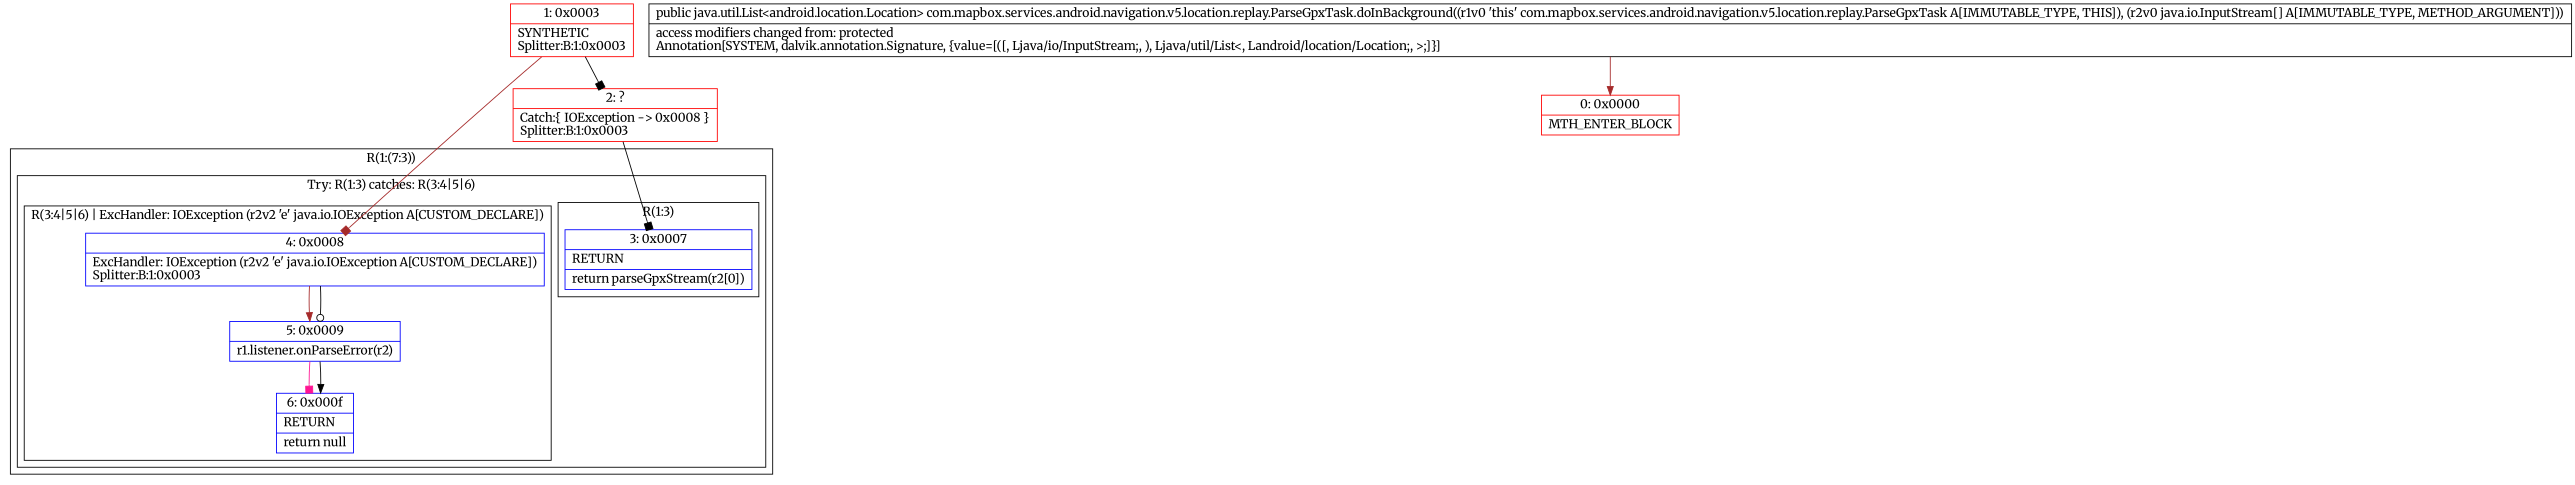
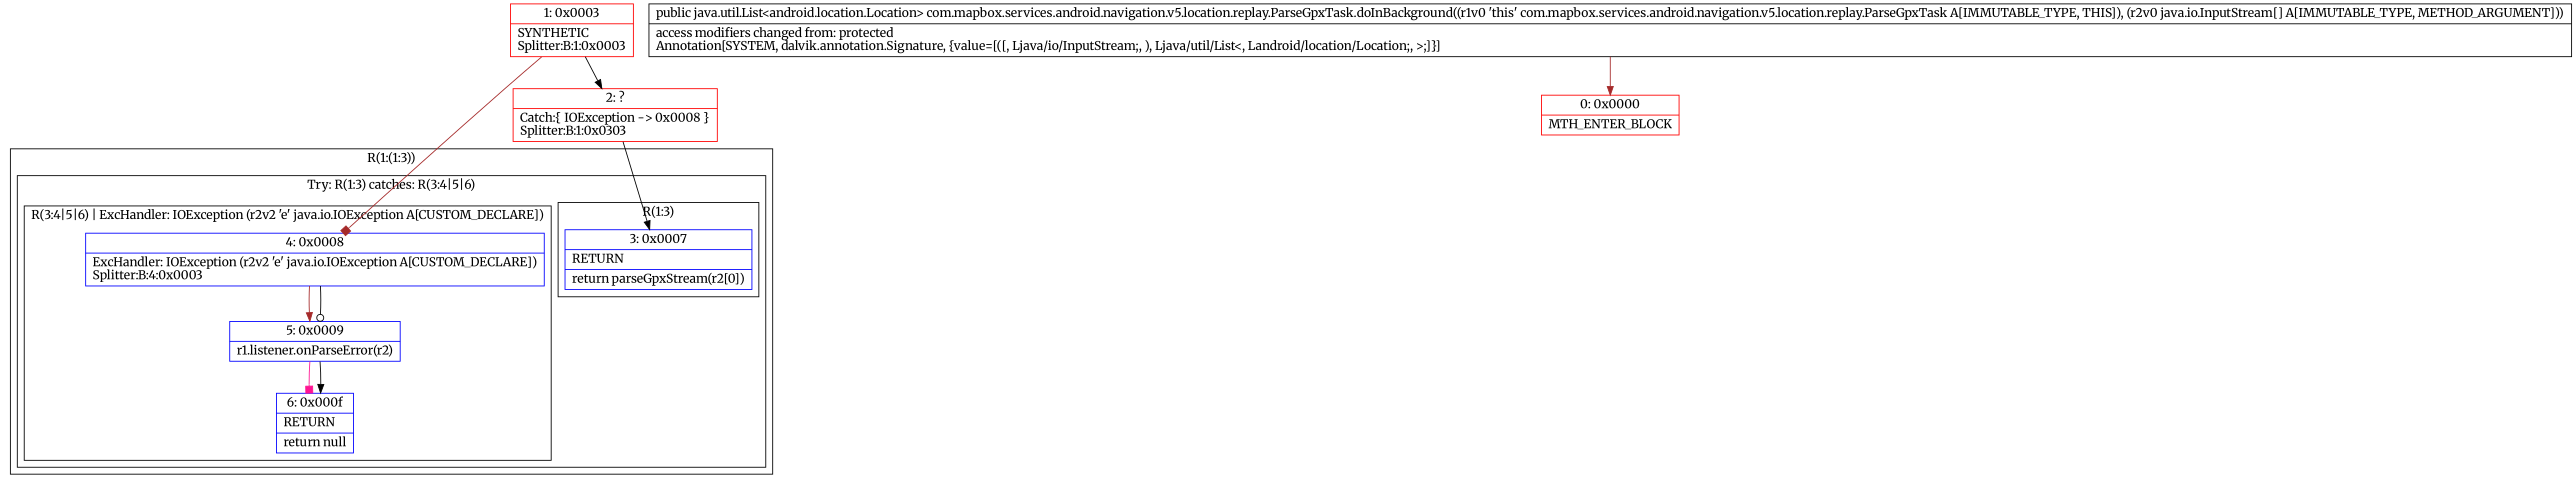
edge "1: 0x0003" -> "2: ?": arrowhead box -> normal
node "2: ?": text "Splitter:B:1:0x0003" -> "Splitter:B:1:0x0303"
cluster "R(1:(7:3))": label "R(1:(7:3))" -> "R(1:(1:3))"
edge "2: ?" -> "3: 0x0007": arrowhead box -> normal
node "4: 0x0008": text "Splitter:B:1:0x0003" -> "Splitter:B:4:0x0003"
